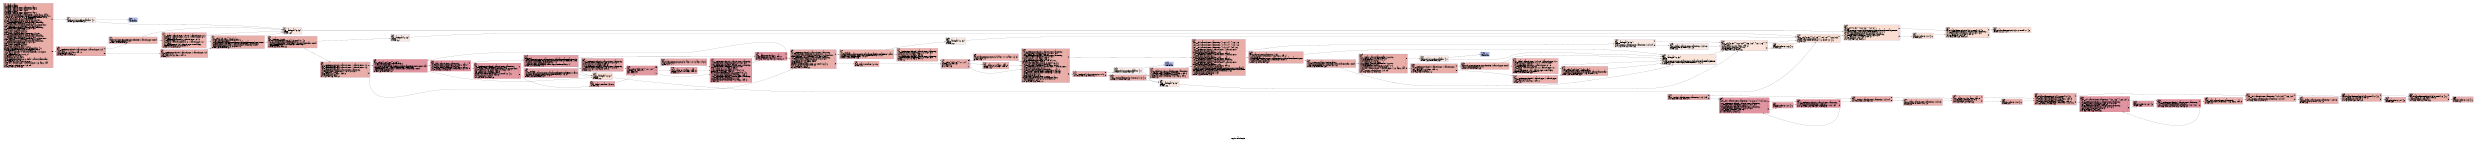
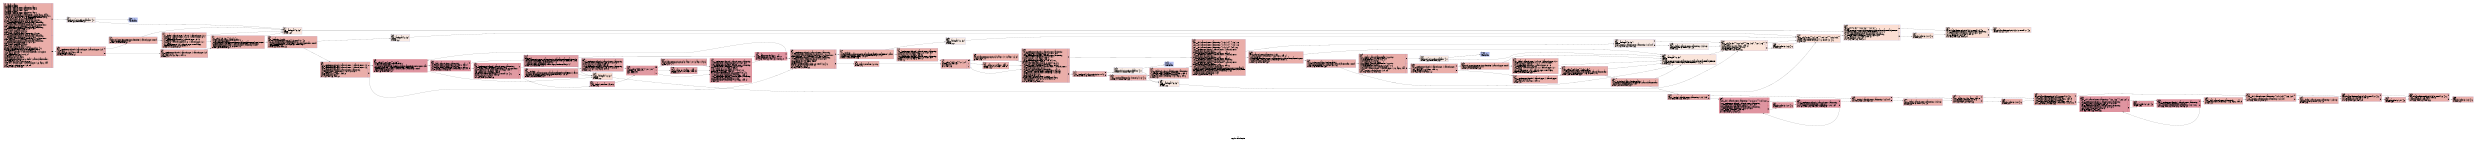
node "%200:": added
